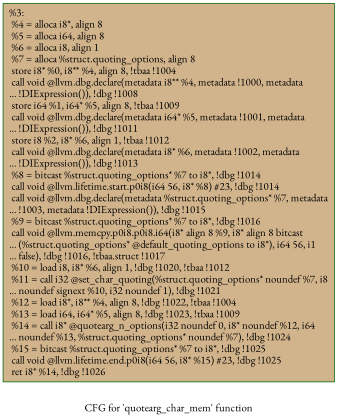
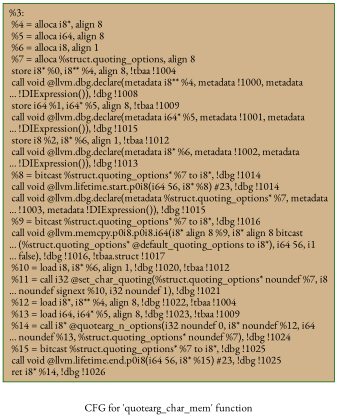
node "%3:": text "... !DIExpression()), !dbg !1011" -> "... !DIExpression()), !dbg !1015"
